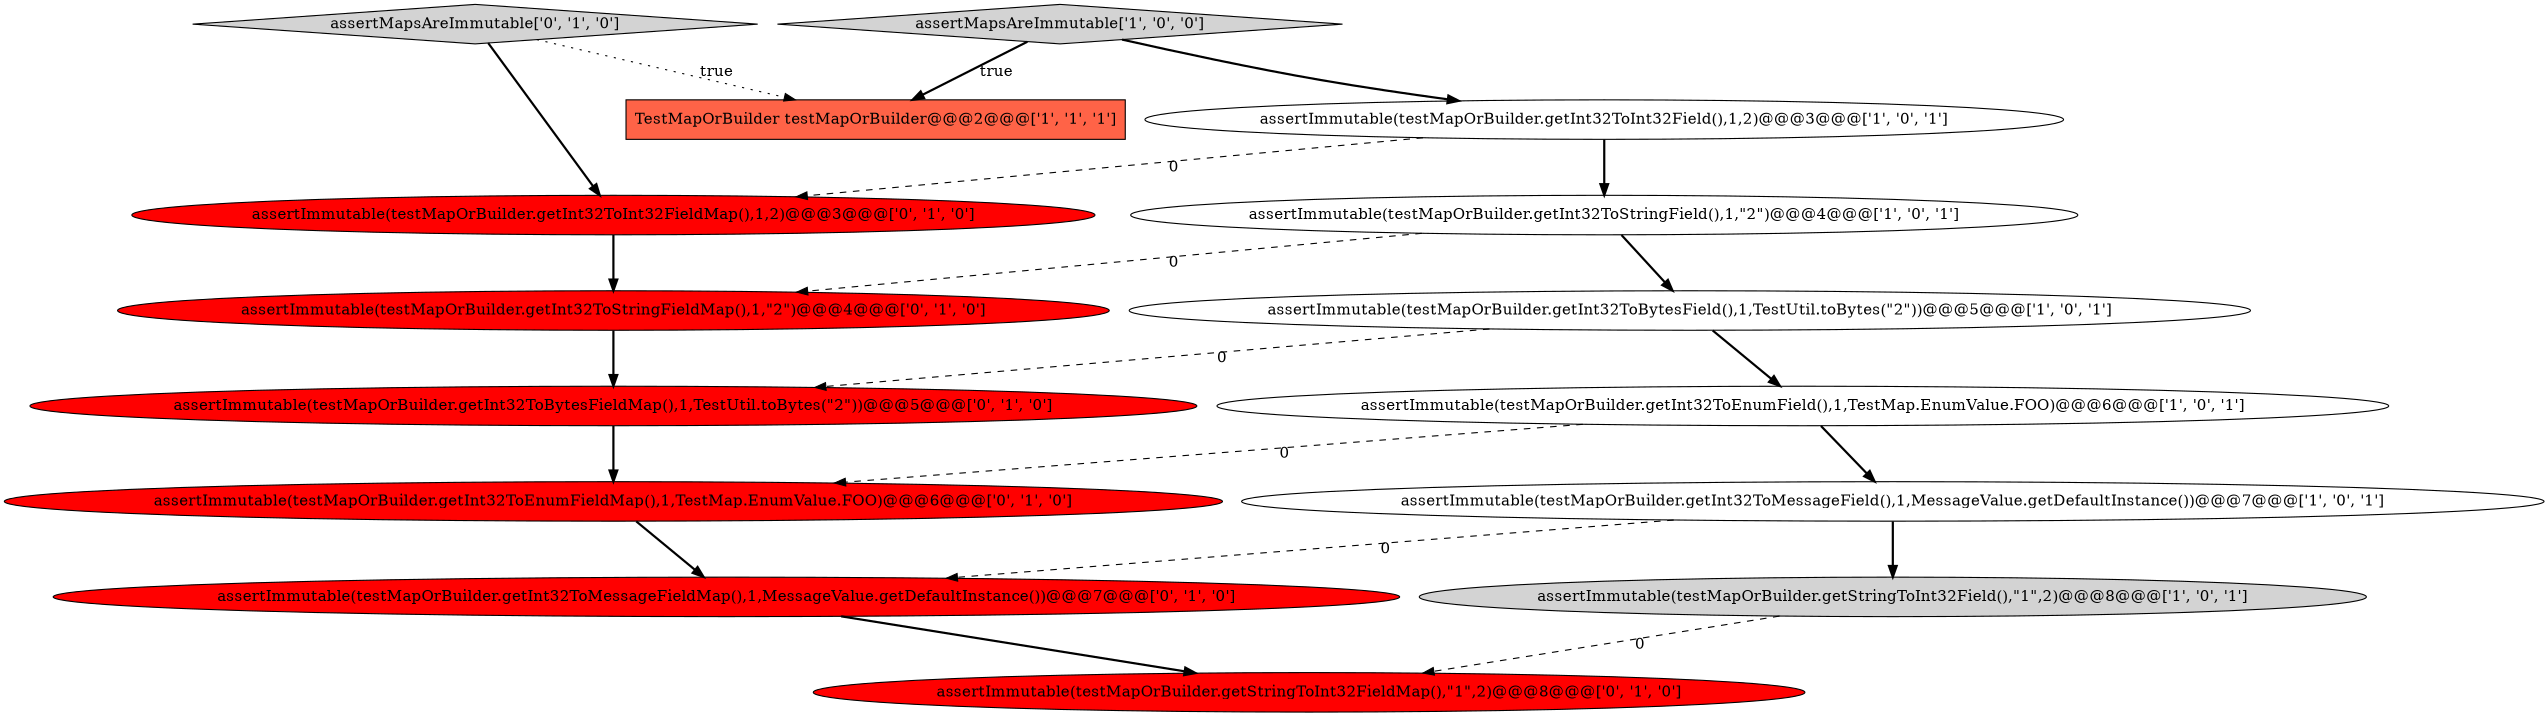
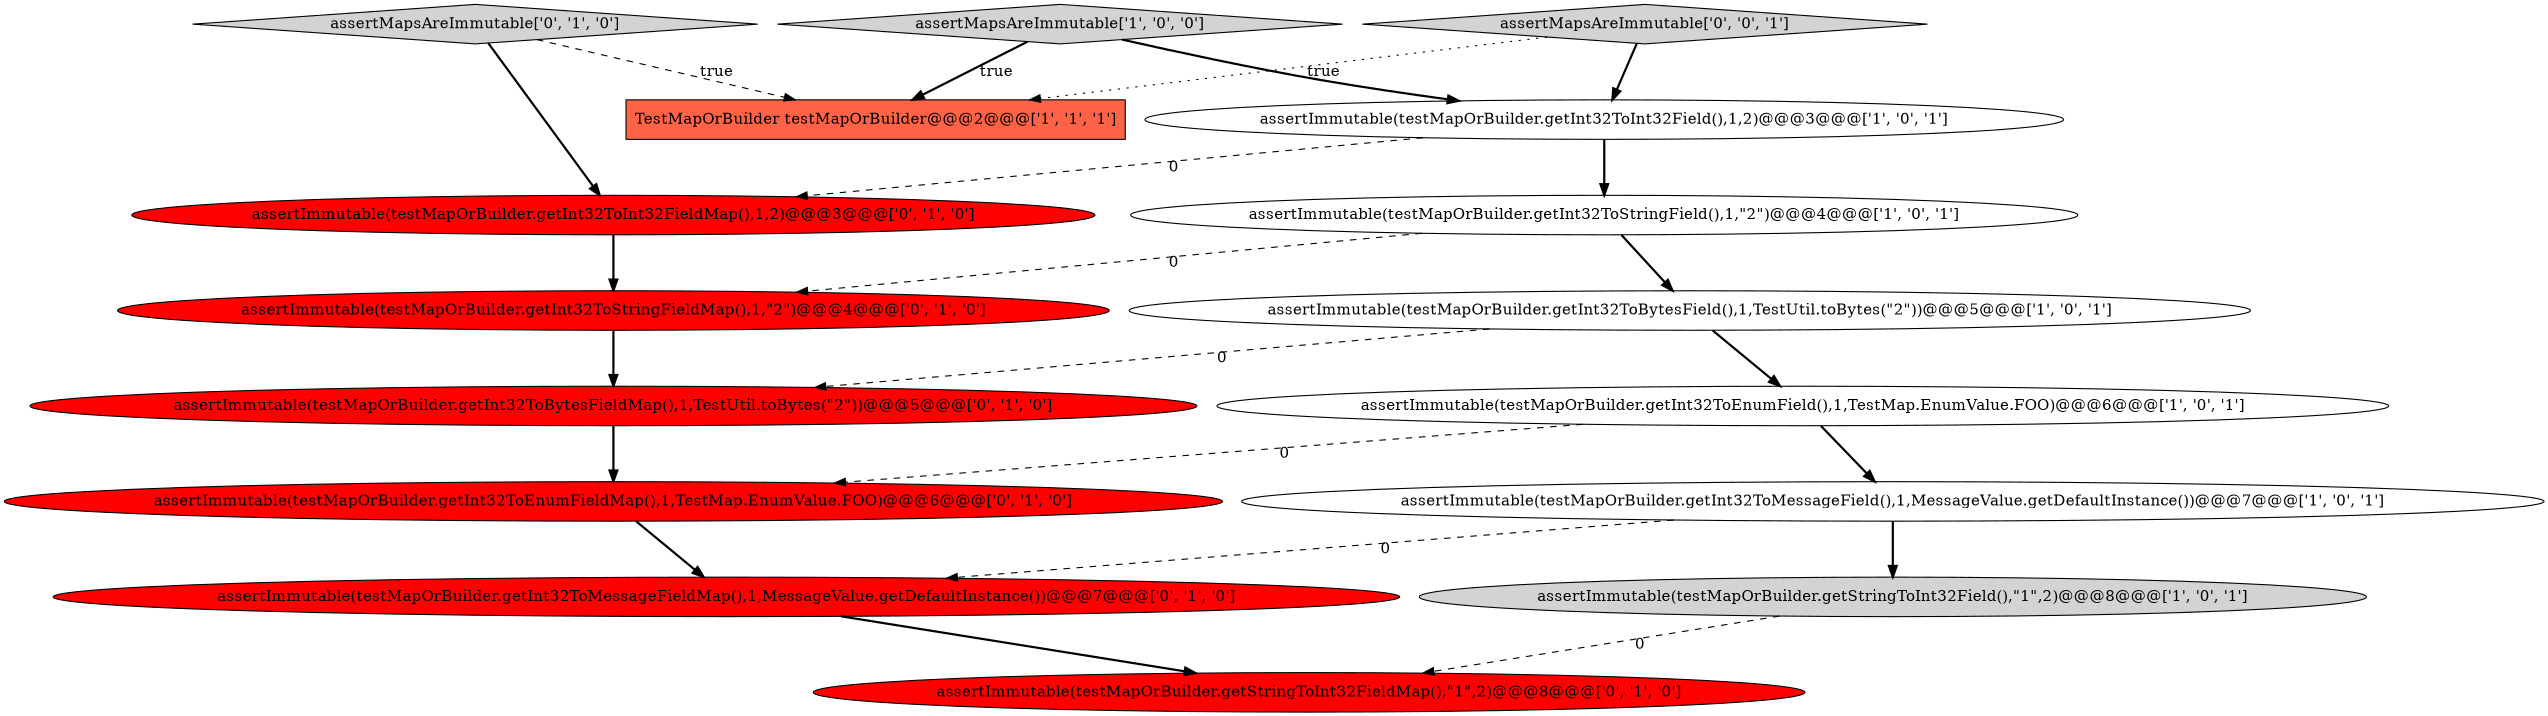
node "assertMapsAreImmutable['0', '0', '1']": added
edge "assertMapsAreImmutable['0', '1', '0']" -> "TestMapOrBuilder testMapOrBuilder@@@2@@@['1', '1', '1']": style dotted -> dashed
